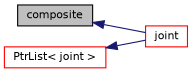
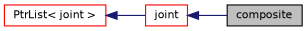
edge "joint" -> "composite": reversed
